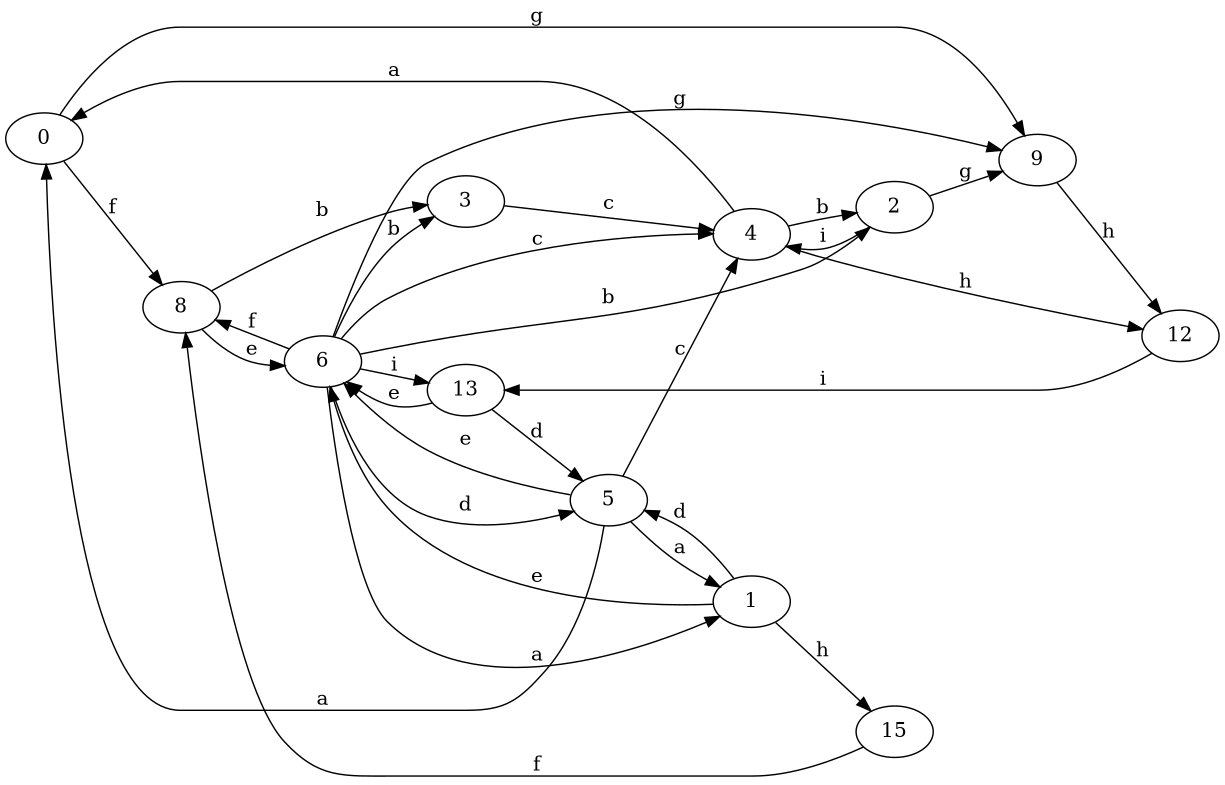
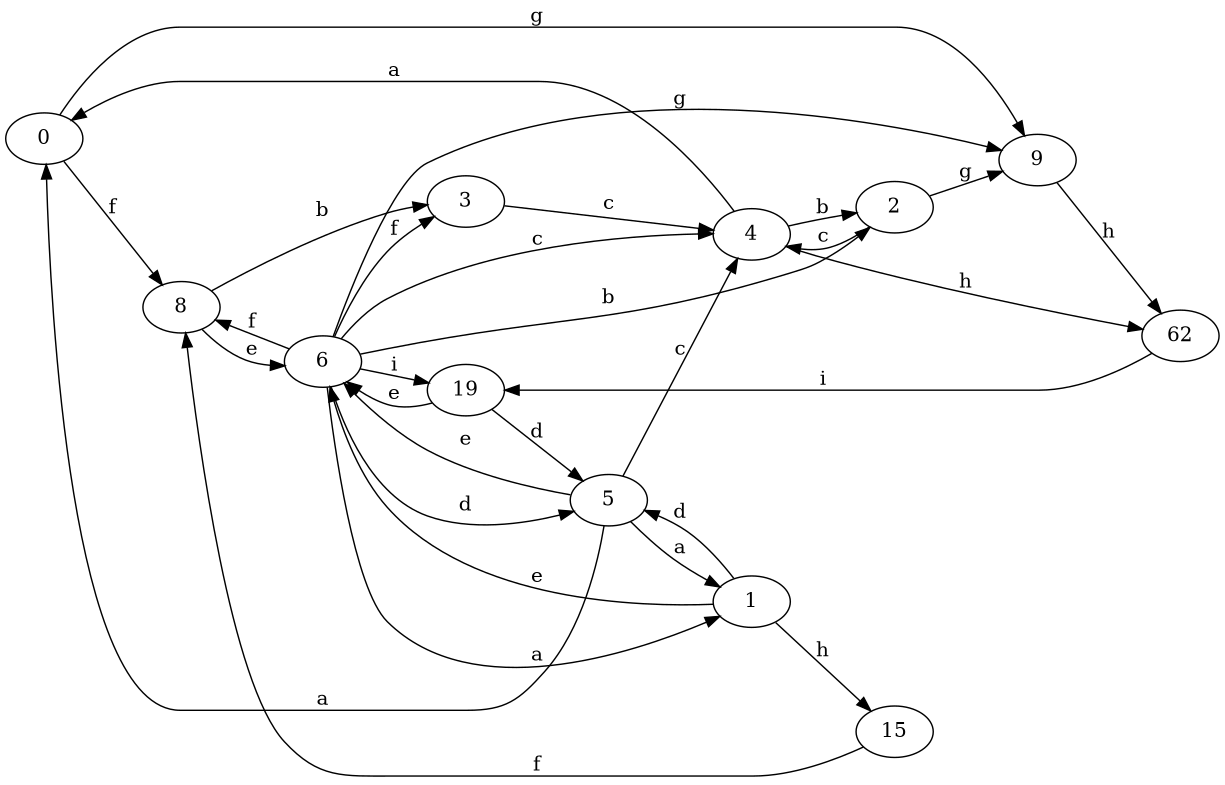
edge "6" -> "3": label "b" -> "f"
edge "2" -> "4": label "i" -> "c"
node "12": label "12" -> "62"
node "13": label "13" -> "19"
